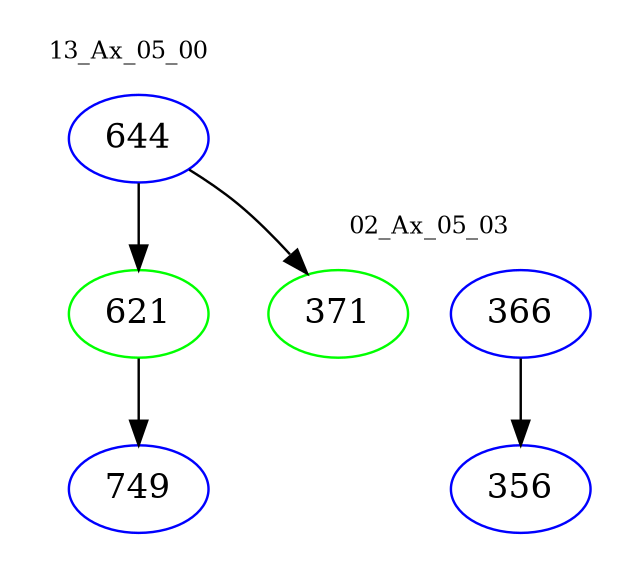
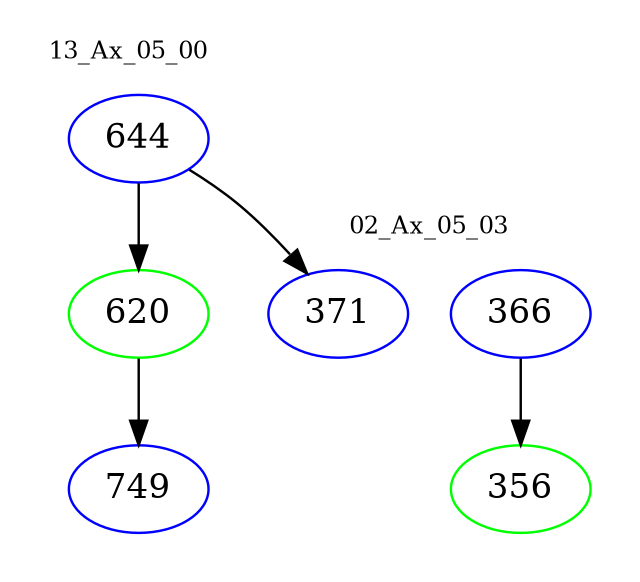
node "621": label "621" -> "620"
node "371": color green -> blue
node "356": color blue -> green
